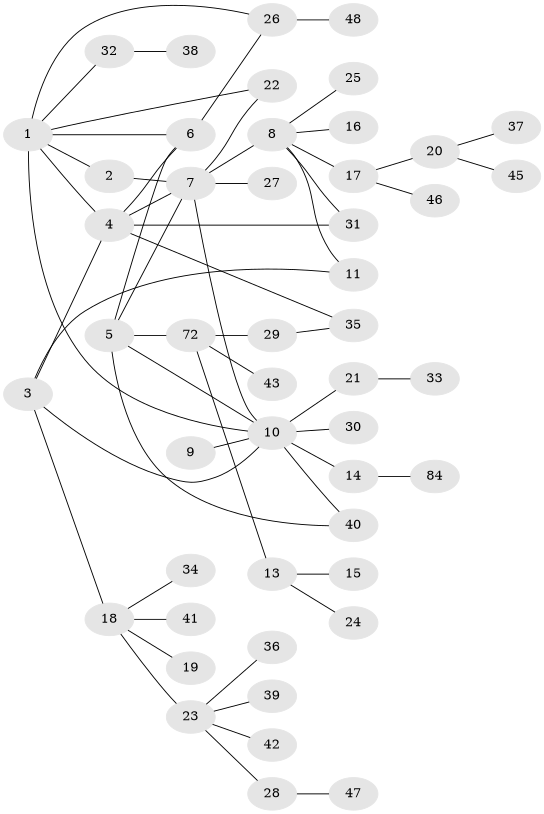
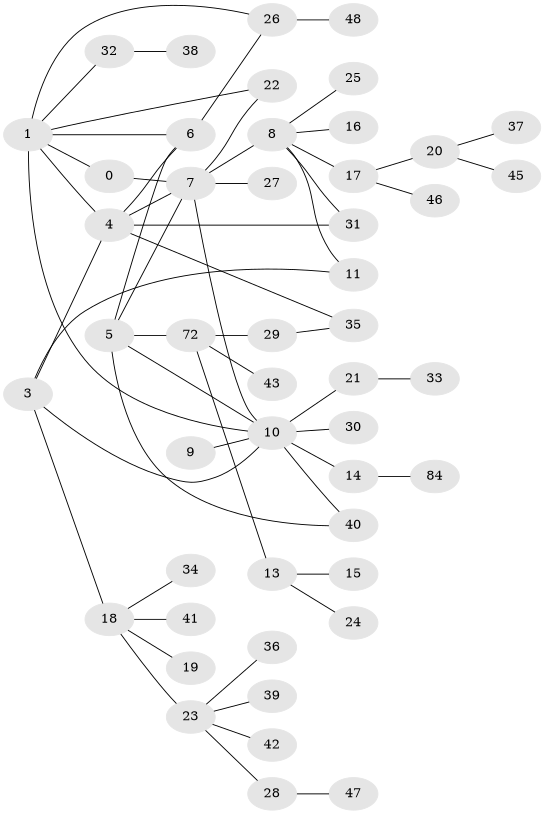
node "2": label "2" -> "0"
